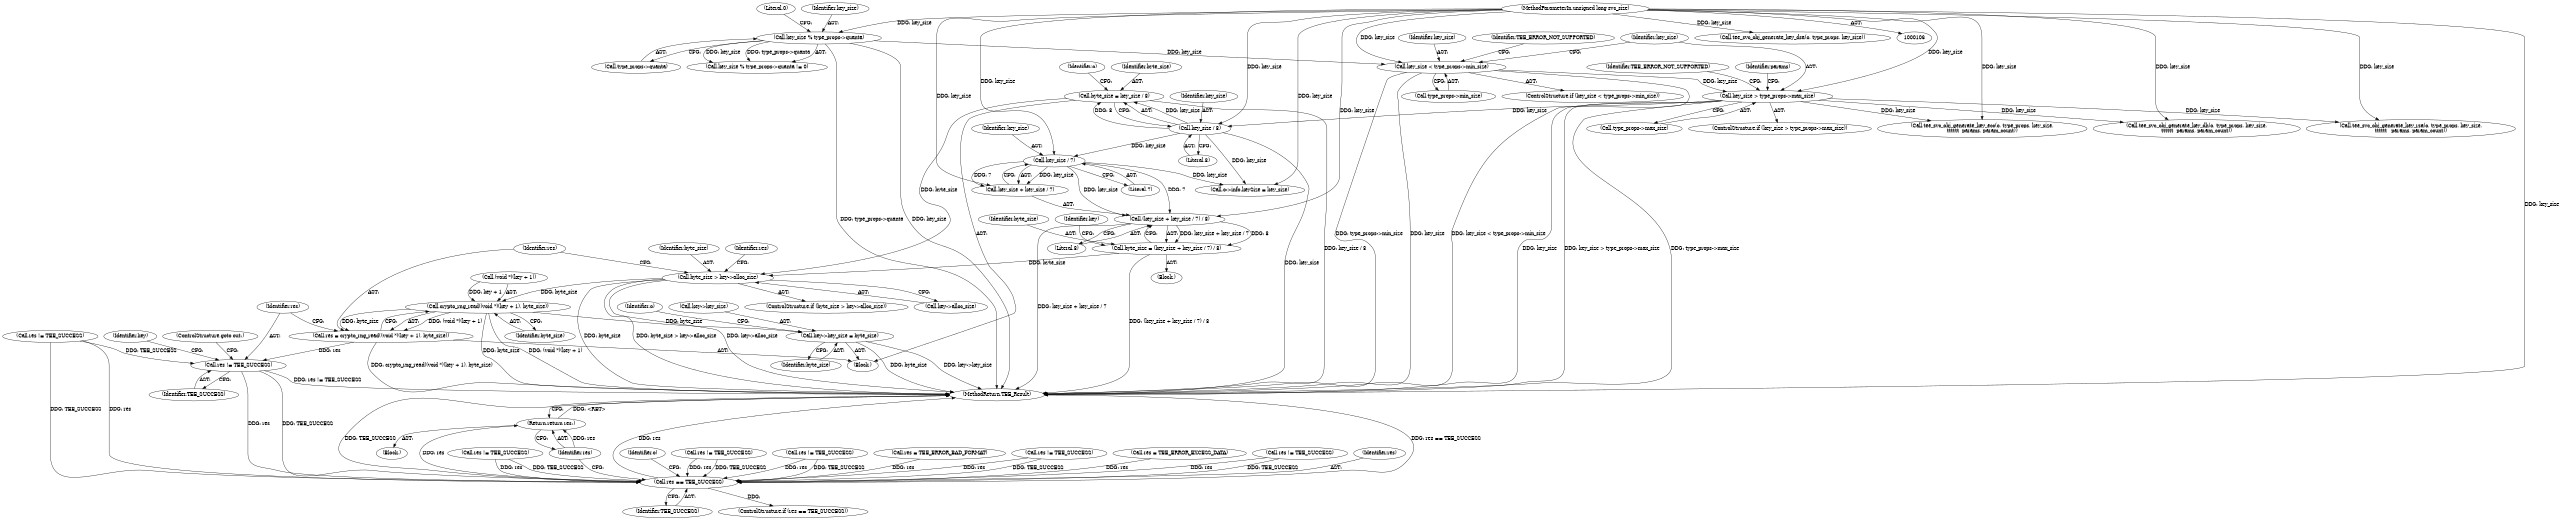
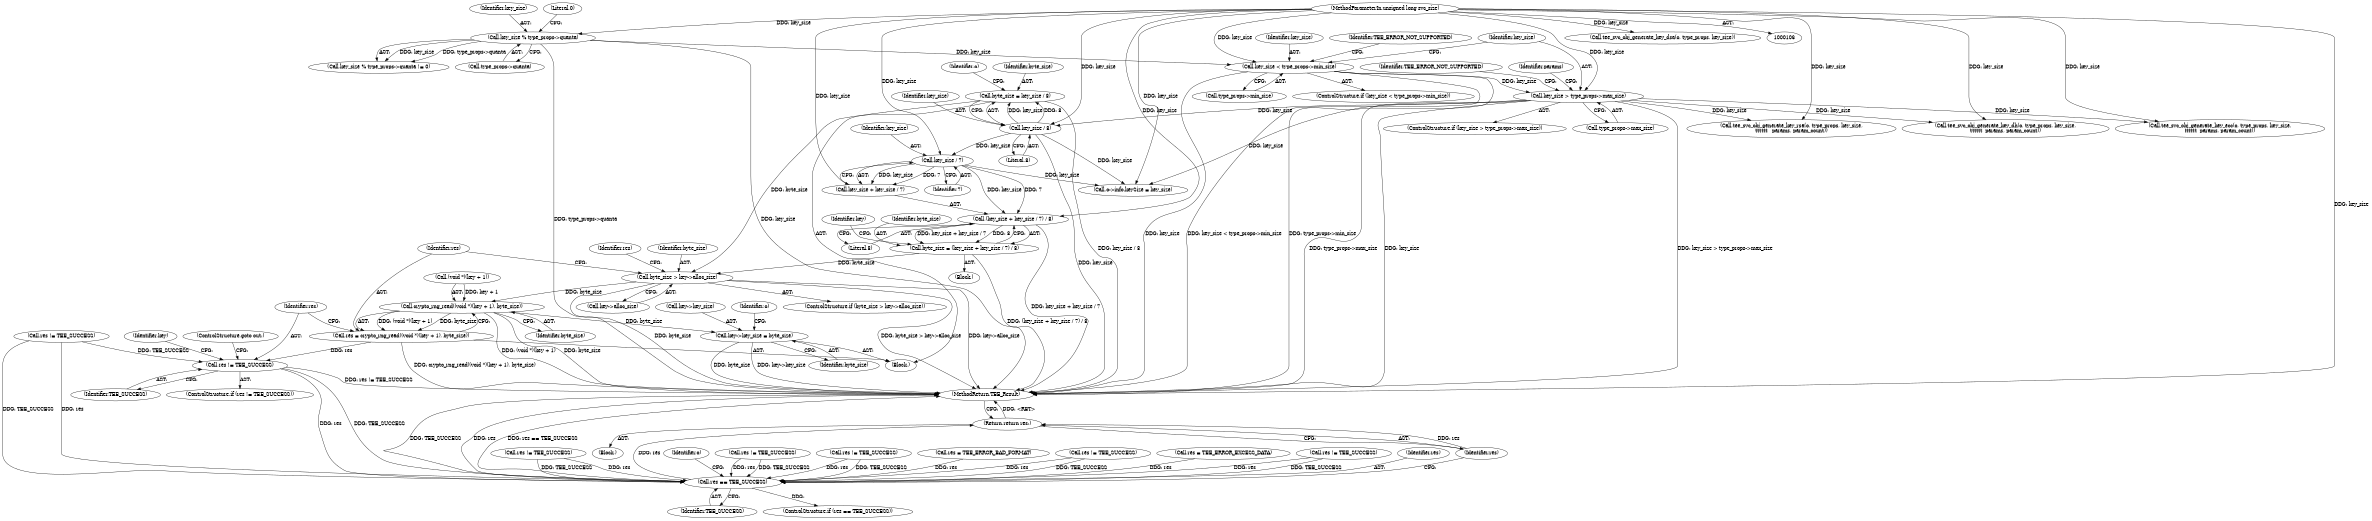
edge "(Call,key_size > type_props->max_size)" -> "(Call,o->info.keySize = key_size)": added, label "DDG: key_size"
node "(Literal,7)": label "(Literal,7)" -> "(Identifier,7)"
node "(ControlStructure,if (res != TEE_SUCCESS))": added
